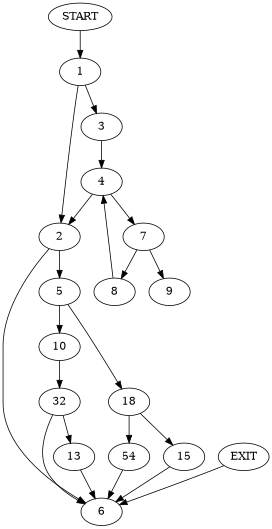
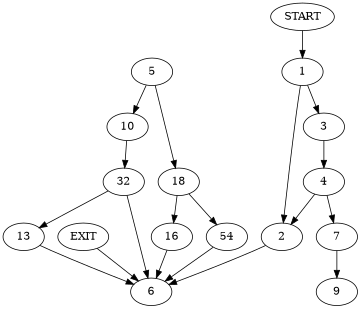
edge "2" -> "5": removed
node "8": removed
node "15": label "15" -> "16"
